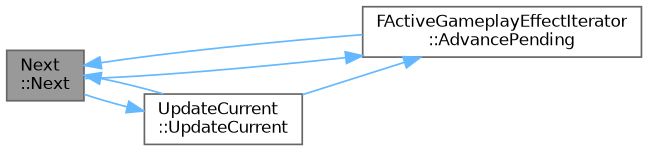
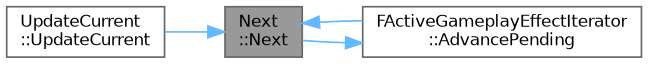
edge "UpdateCurrent ::UpdateCurrent" -> "FActiveGameplayEffectIterator ::AdvancePending": removed
edge "Next ::Next" -> "UpdateCurrent ::UpdateCurrent": removed
